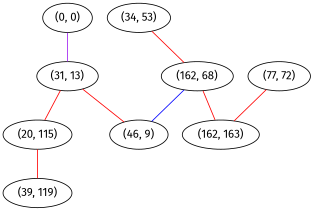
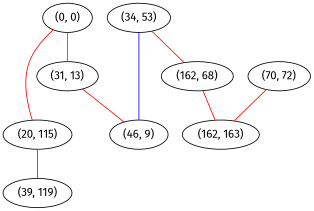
node "(77, 72)": label "(77, 72)" -> "(70, 72)"
edge "(31, 13)" -- "(20, 115)": now "(0, 0)" -- "(20, 115)"
edge "(162, 68)" -- "(46, 9)": now "(34, 53)" -- "(46, 9)"
